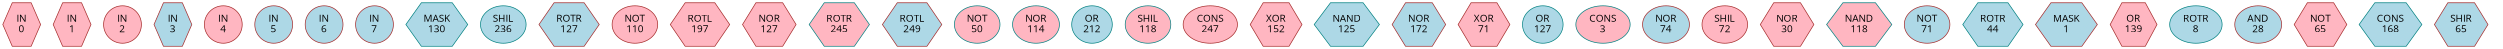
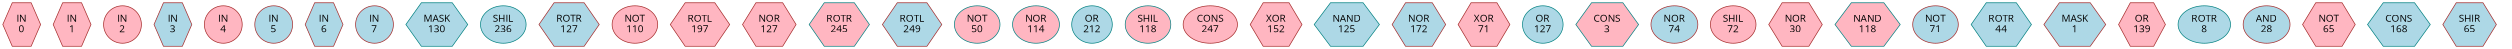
node "IN 6": shape ellipse -> hexagon
node "CONS 3": shape ellipse -> hexagon
